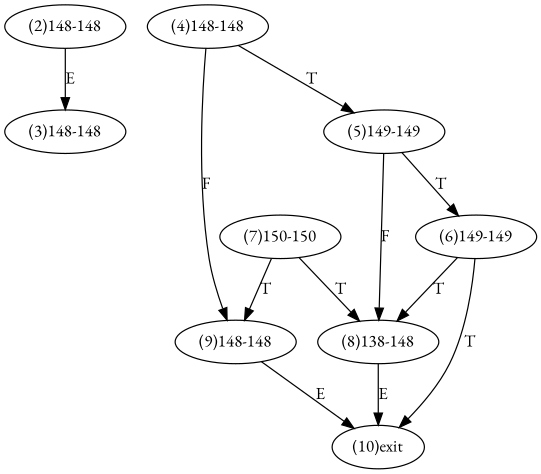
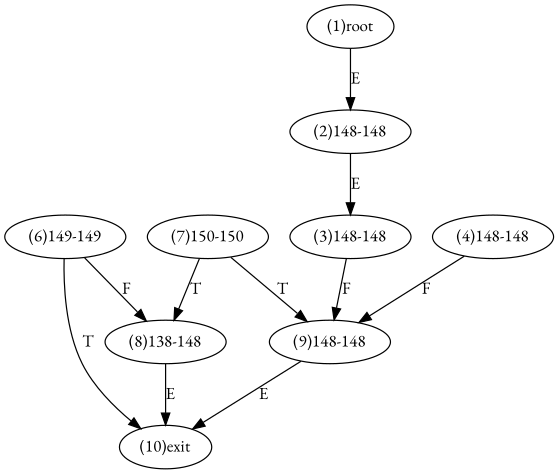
node "(1)root": added
node "(5)149-149": removed
edge "(3)148-148" -> "(9)148-148": added, label "F"
edge "(6)149-149" -> "(8)138-148": label "T" -> "F"
